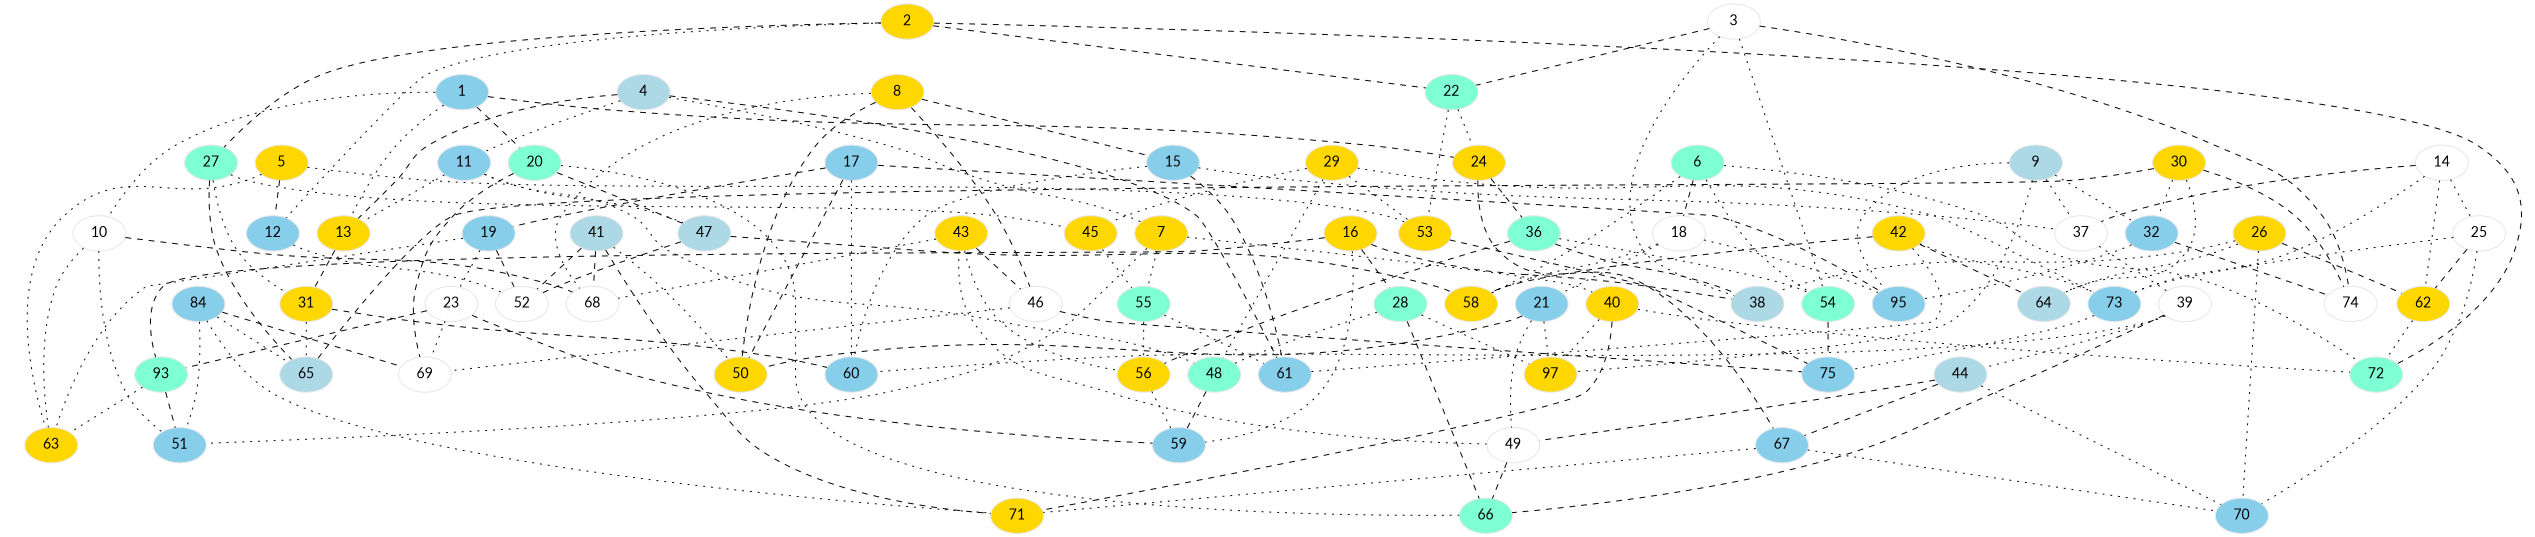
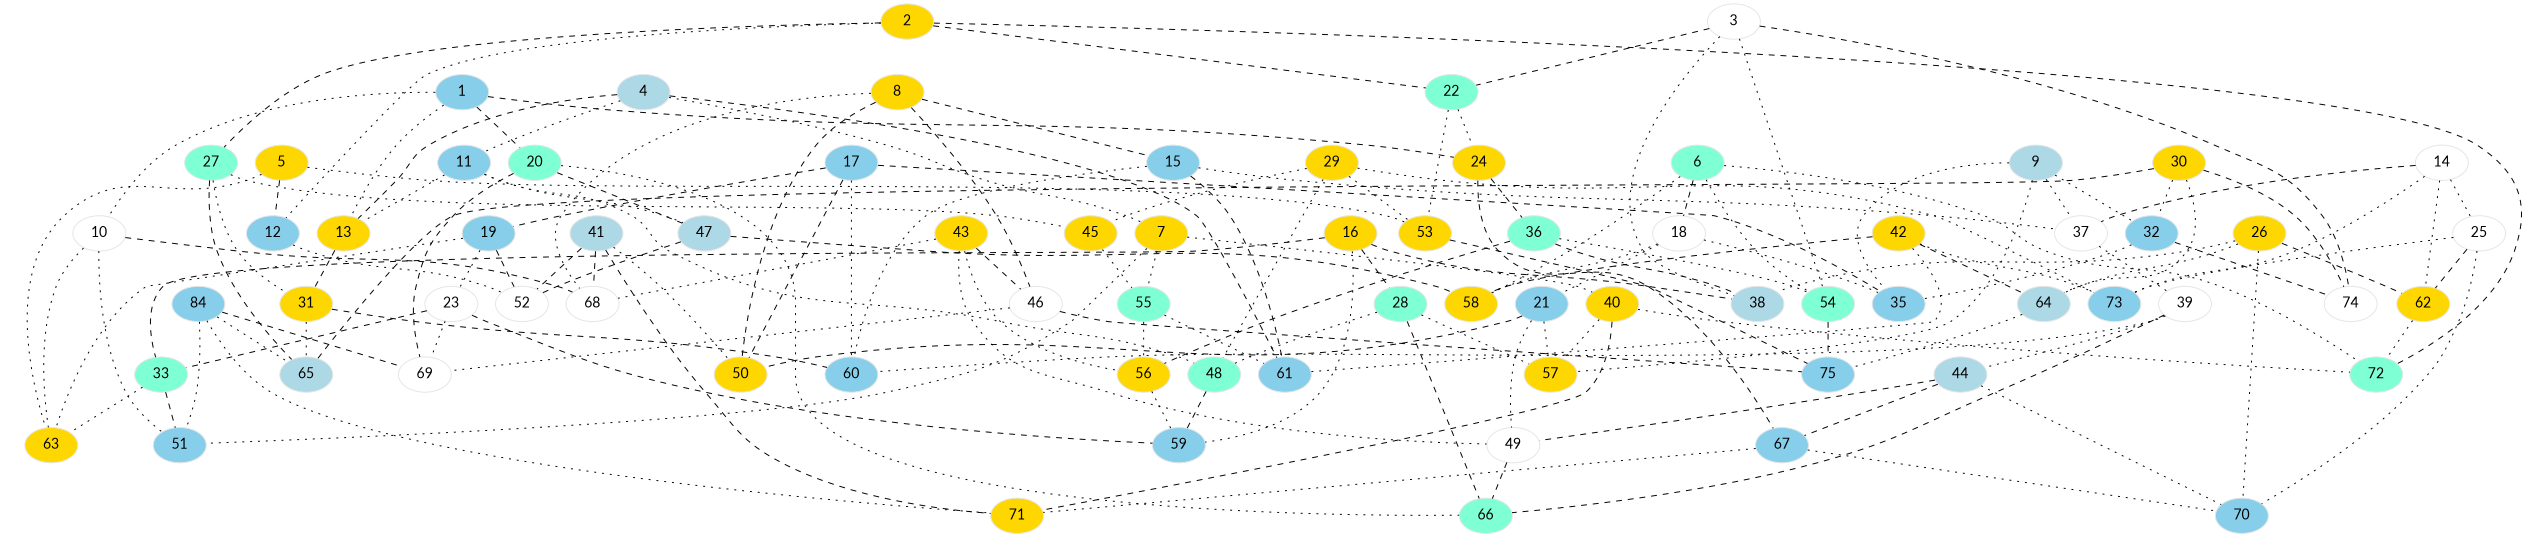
node "95": label "95" -> "35"
edge "73" -- "75": now "64" -- "75"
node "93": label "93" -> "33"
node "97": label "97" -> "57"
